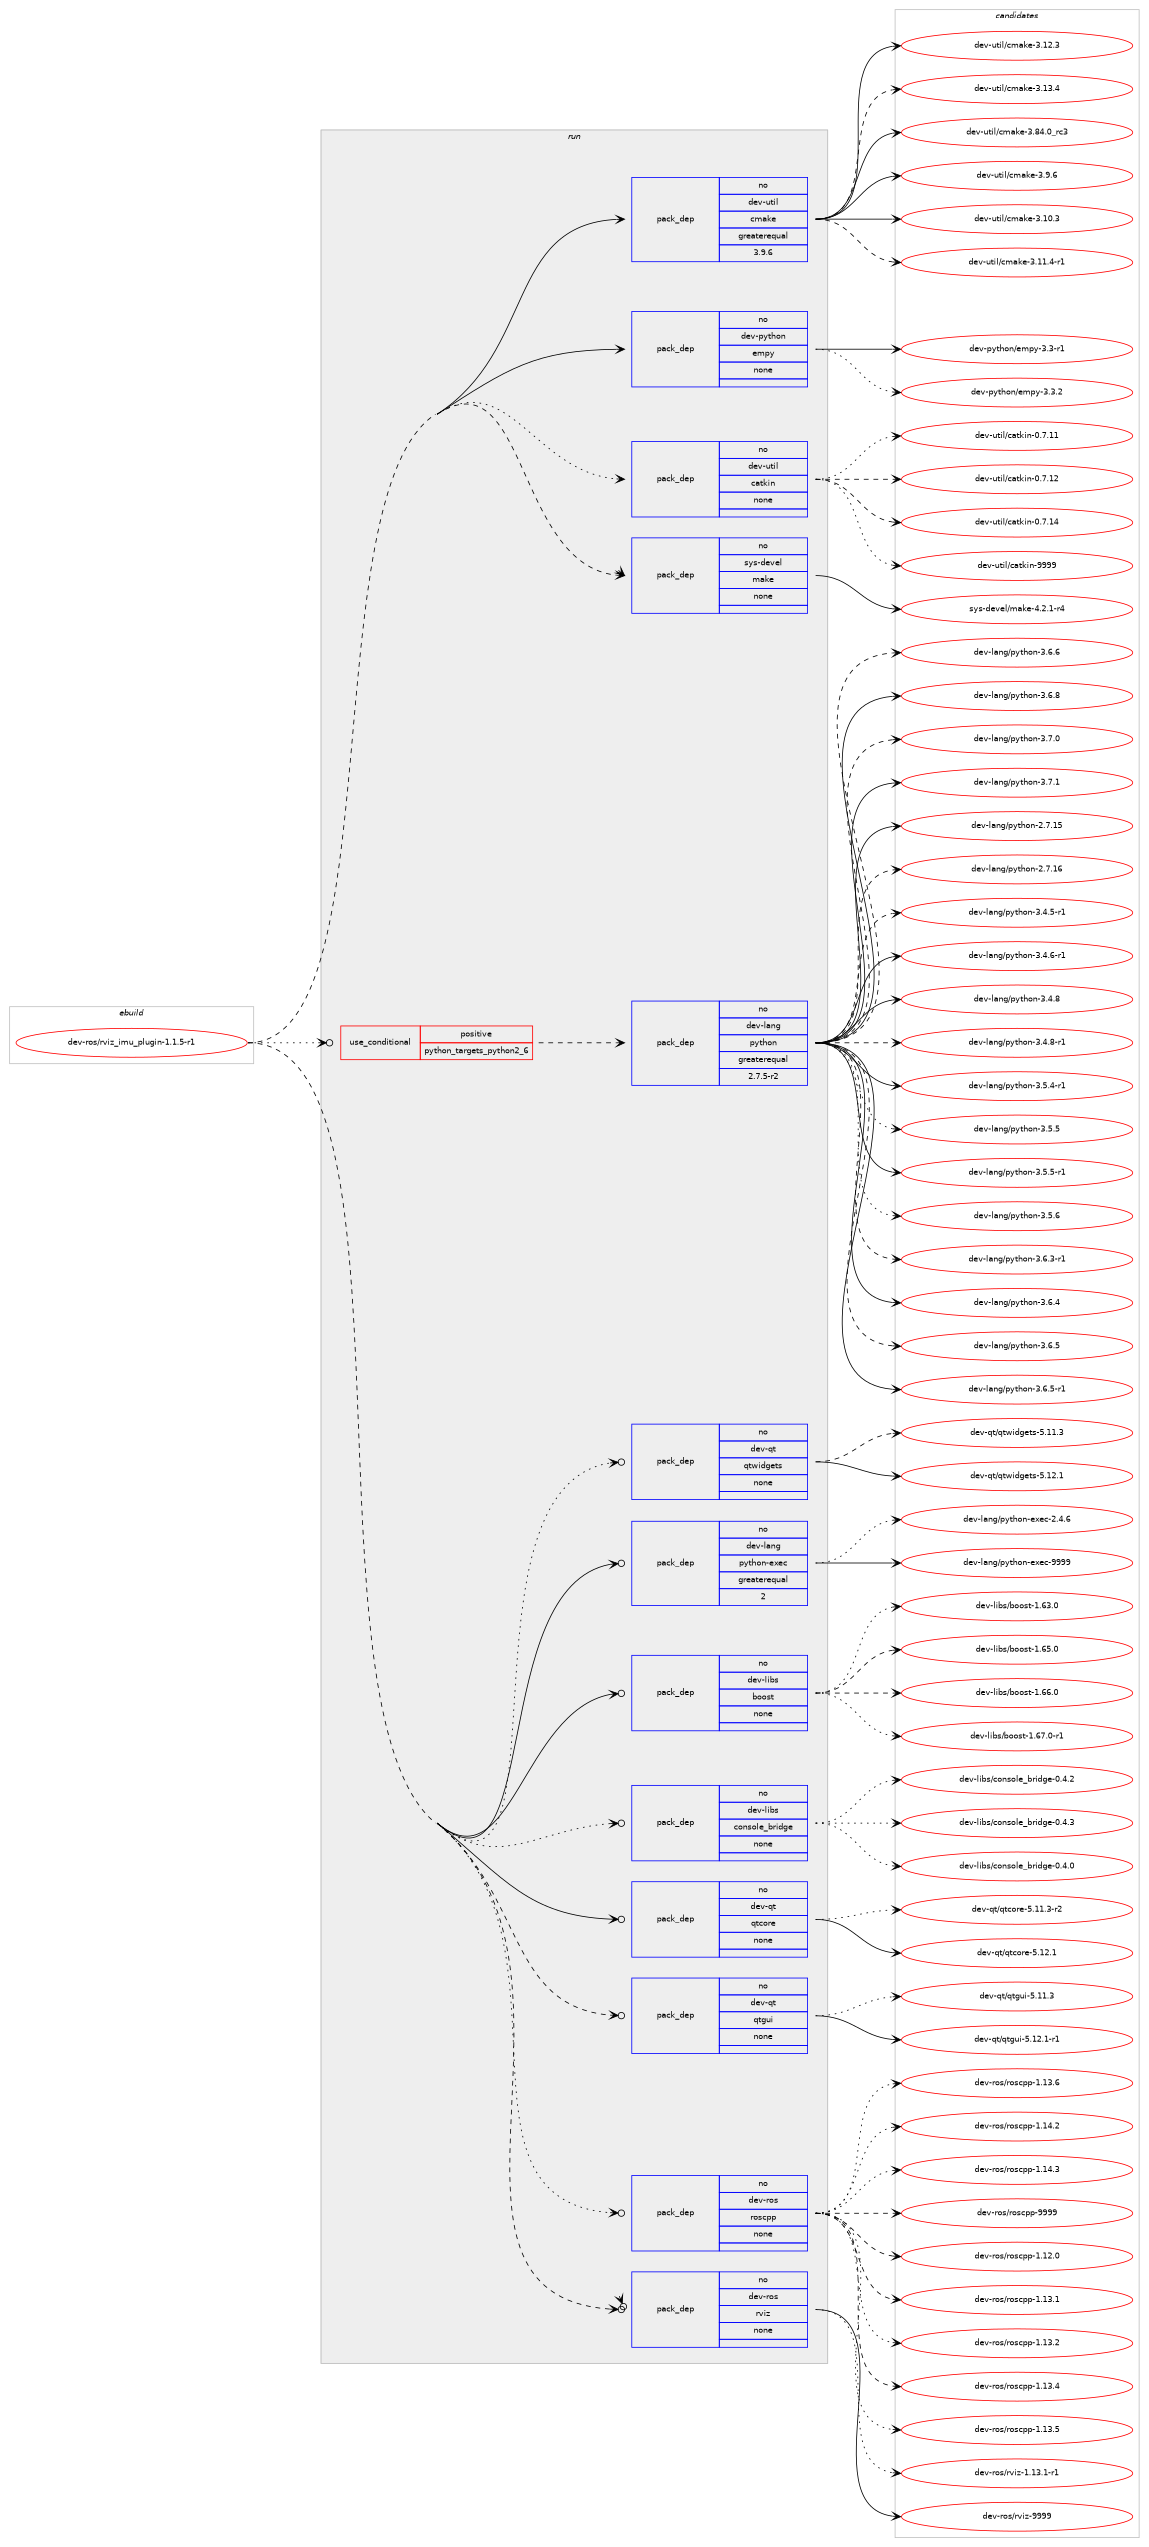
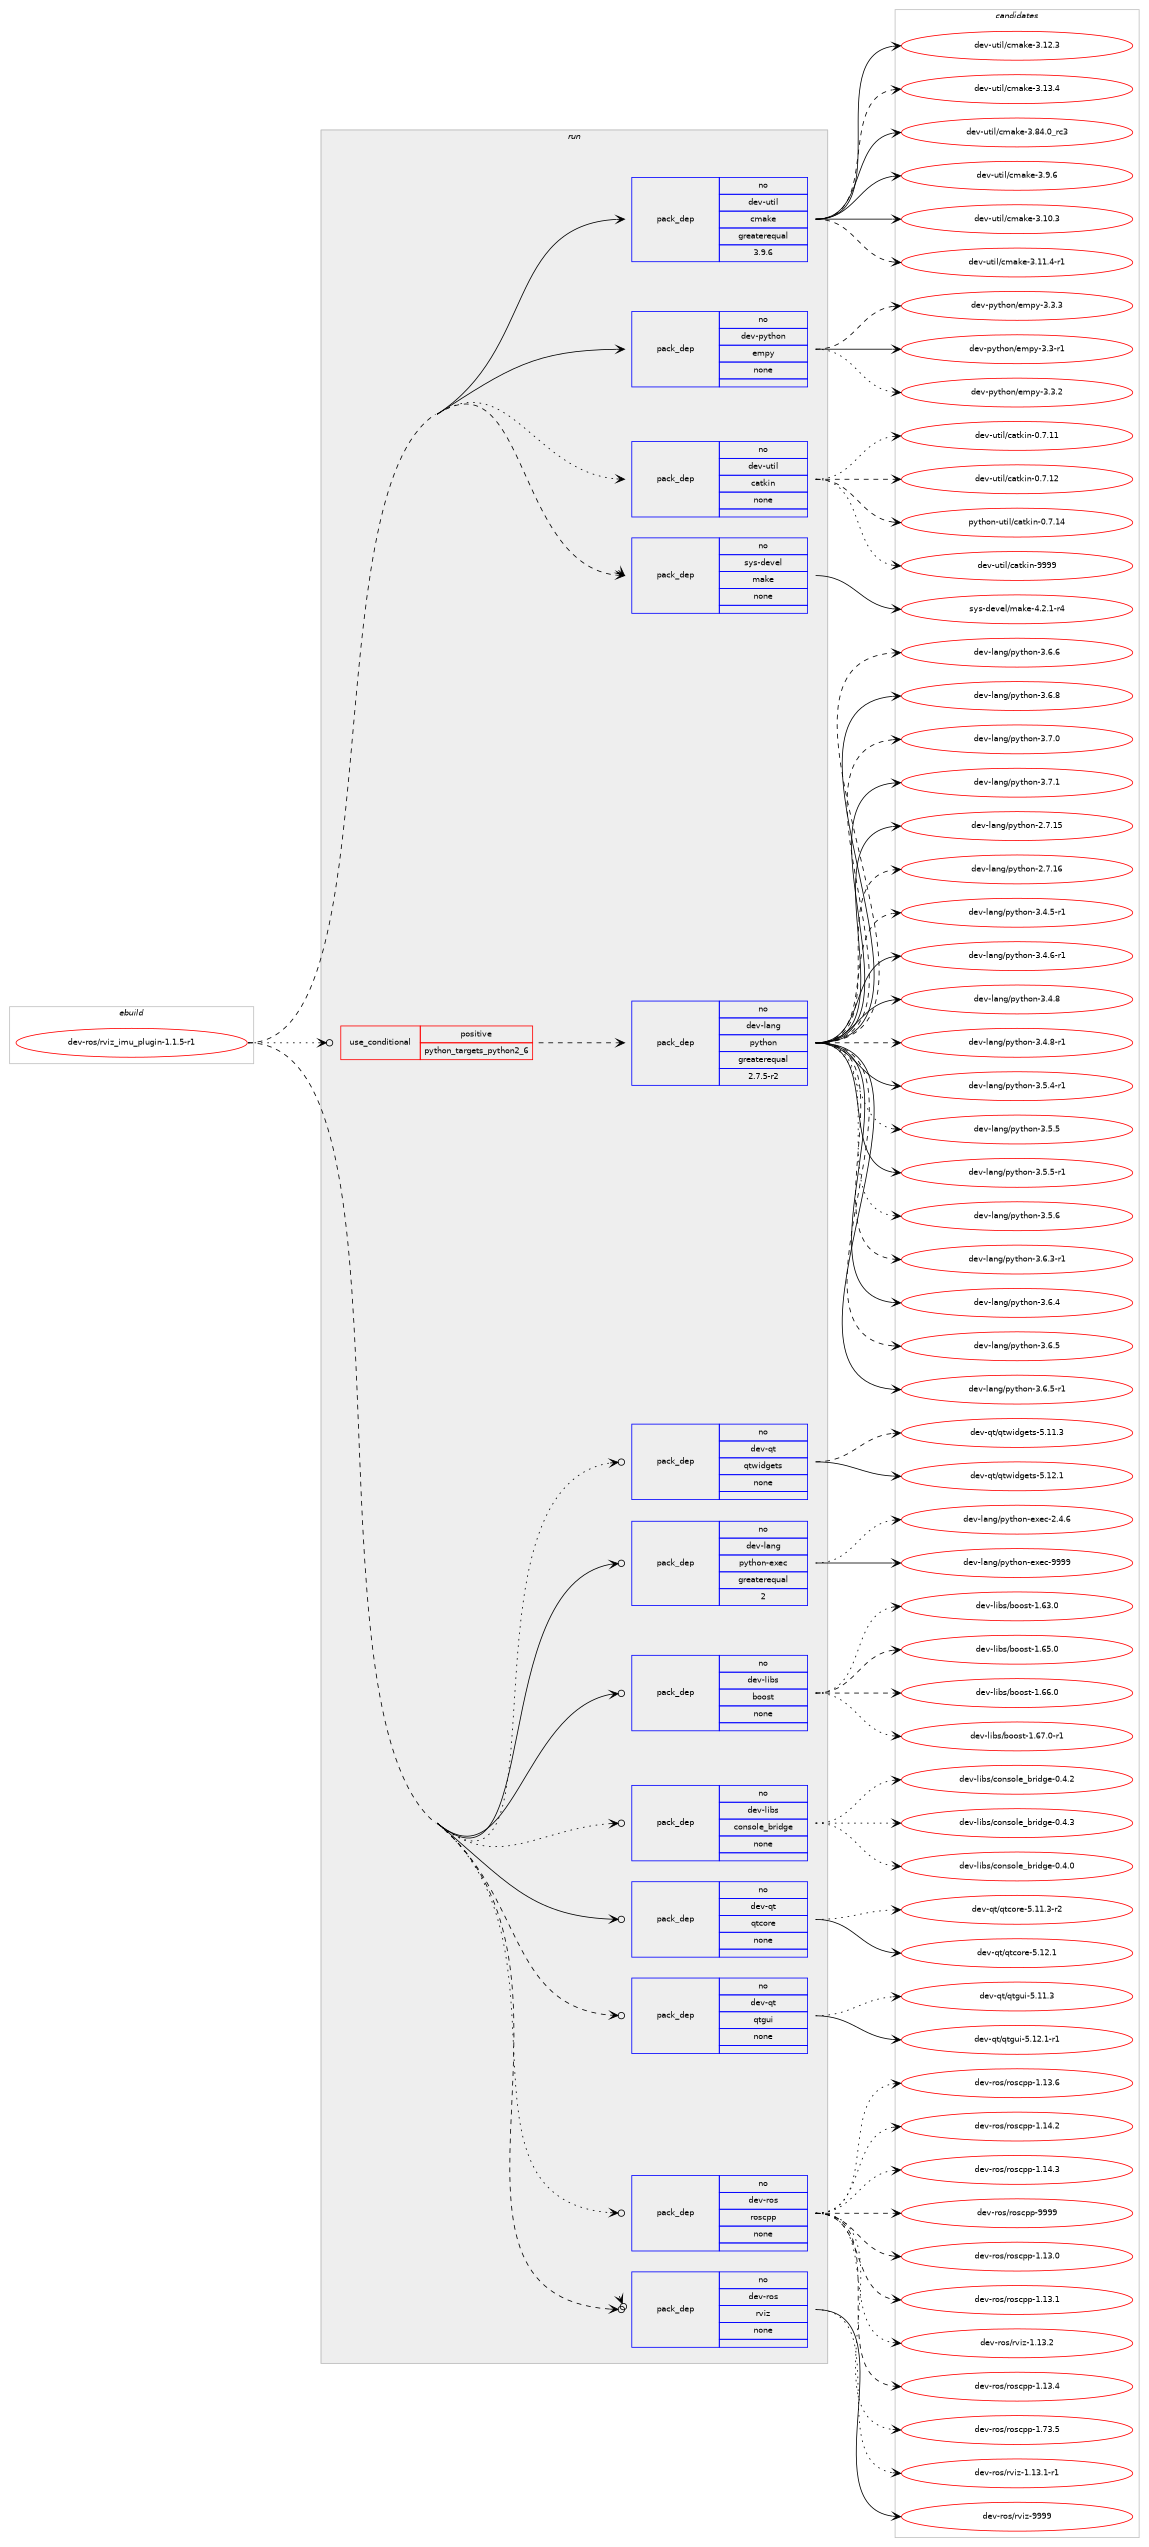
node "dev-python/empy-3.3.3": added
node "dev-util/catkin-0.7.14": label "dev-util/catkin-0.7.14" -> "python-util/catkin-0.7.14"
node "dev-ros/roscpp-1.12.0": label "dev-ros/roscpp-1.12.0" -> "dev-ros/roscpp-1.13.0"
node "dev-ros/roscpp-1.13.2": label "dev-ros/roscpp-1.13.2" -> "dev-ros/rviz-1.13.2"
node "dev-ros/roscpp-1.13.5": label "dev-ros/roscpp-1.13.5" -> "dev-ros/roscpp-1.73.5"
